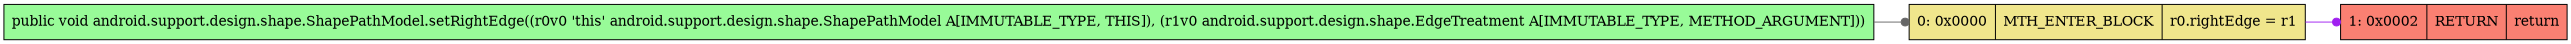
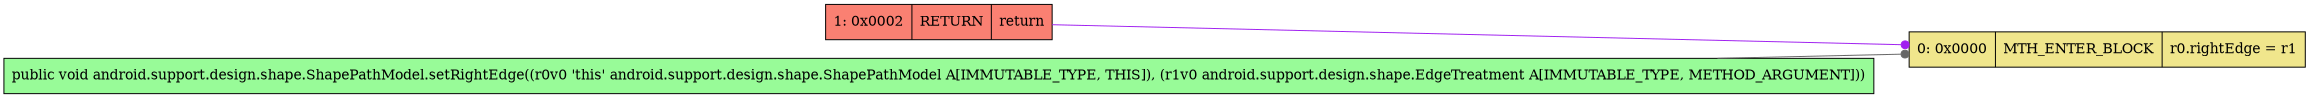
edge "0: 0x0000" -> "1: 0x0002": reversed
